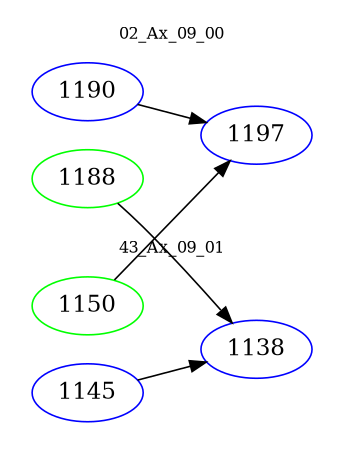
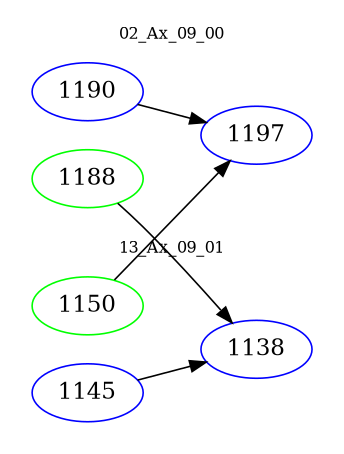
cluster "43_Ax_09_01": label "43_Ax_09_01" -> "13_Ax_09_01"
